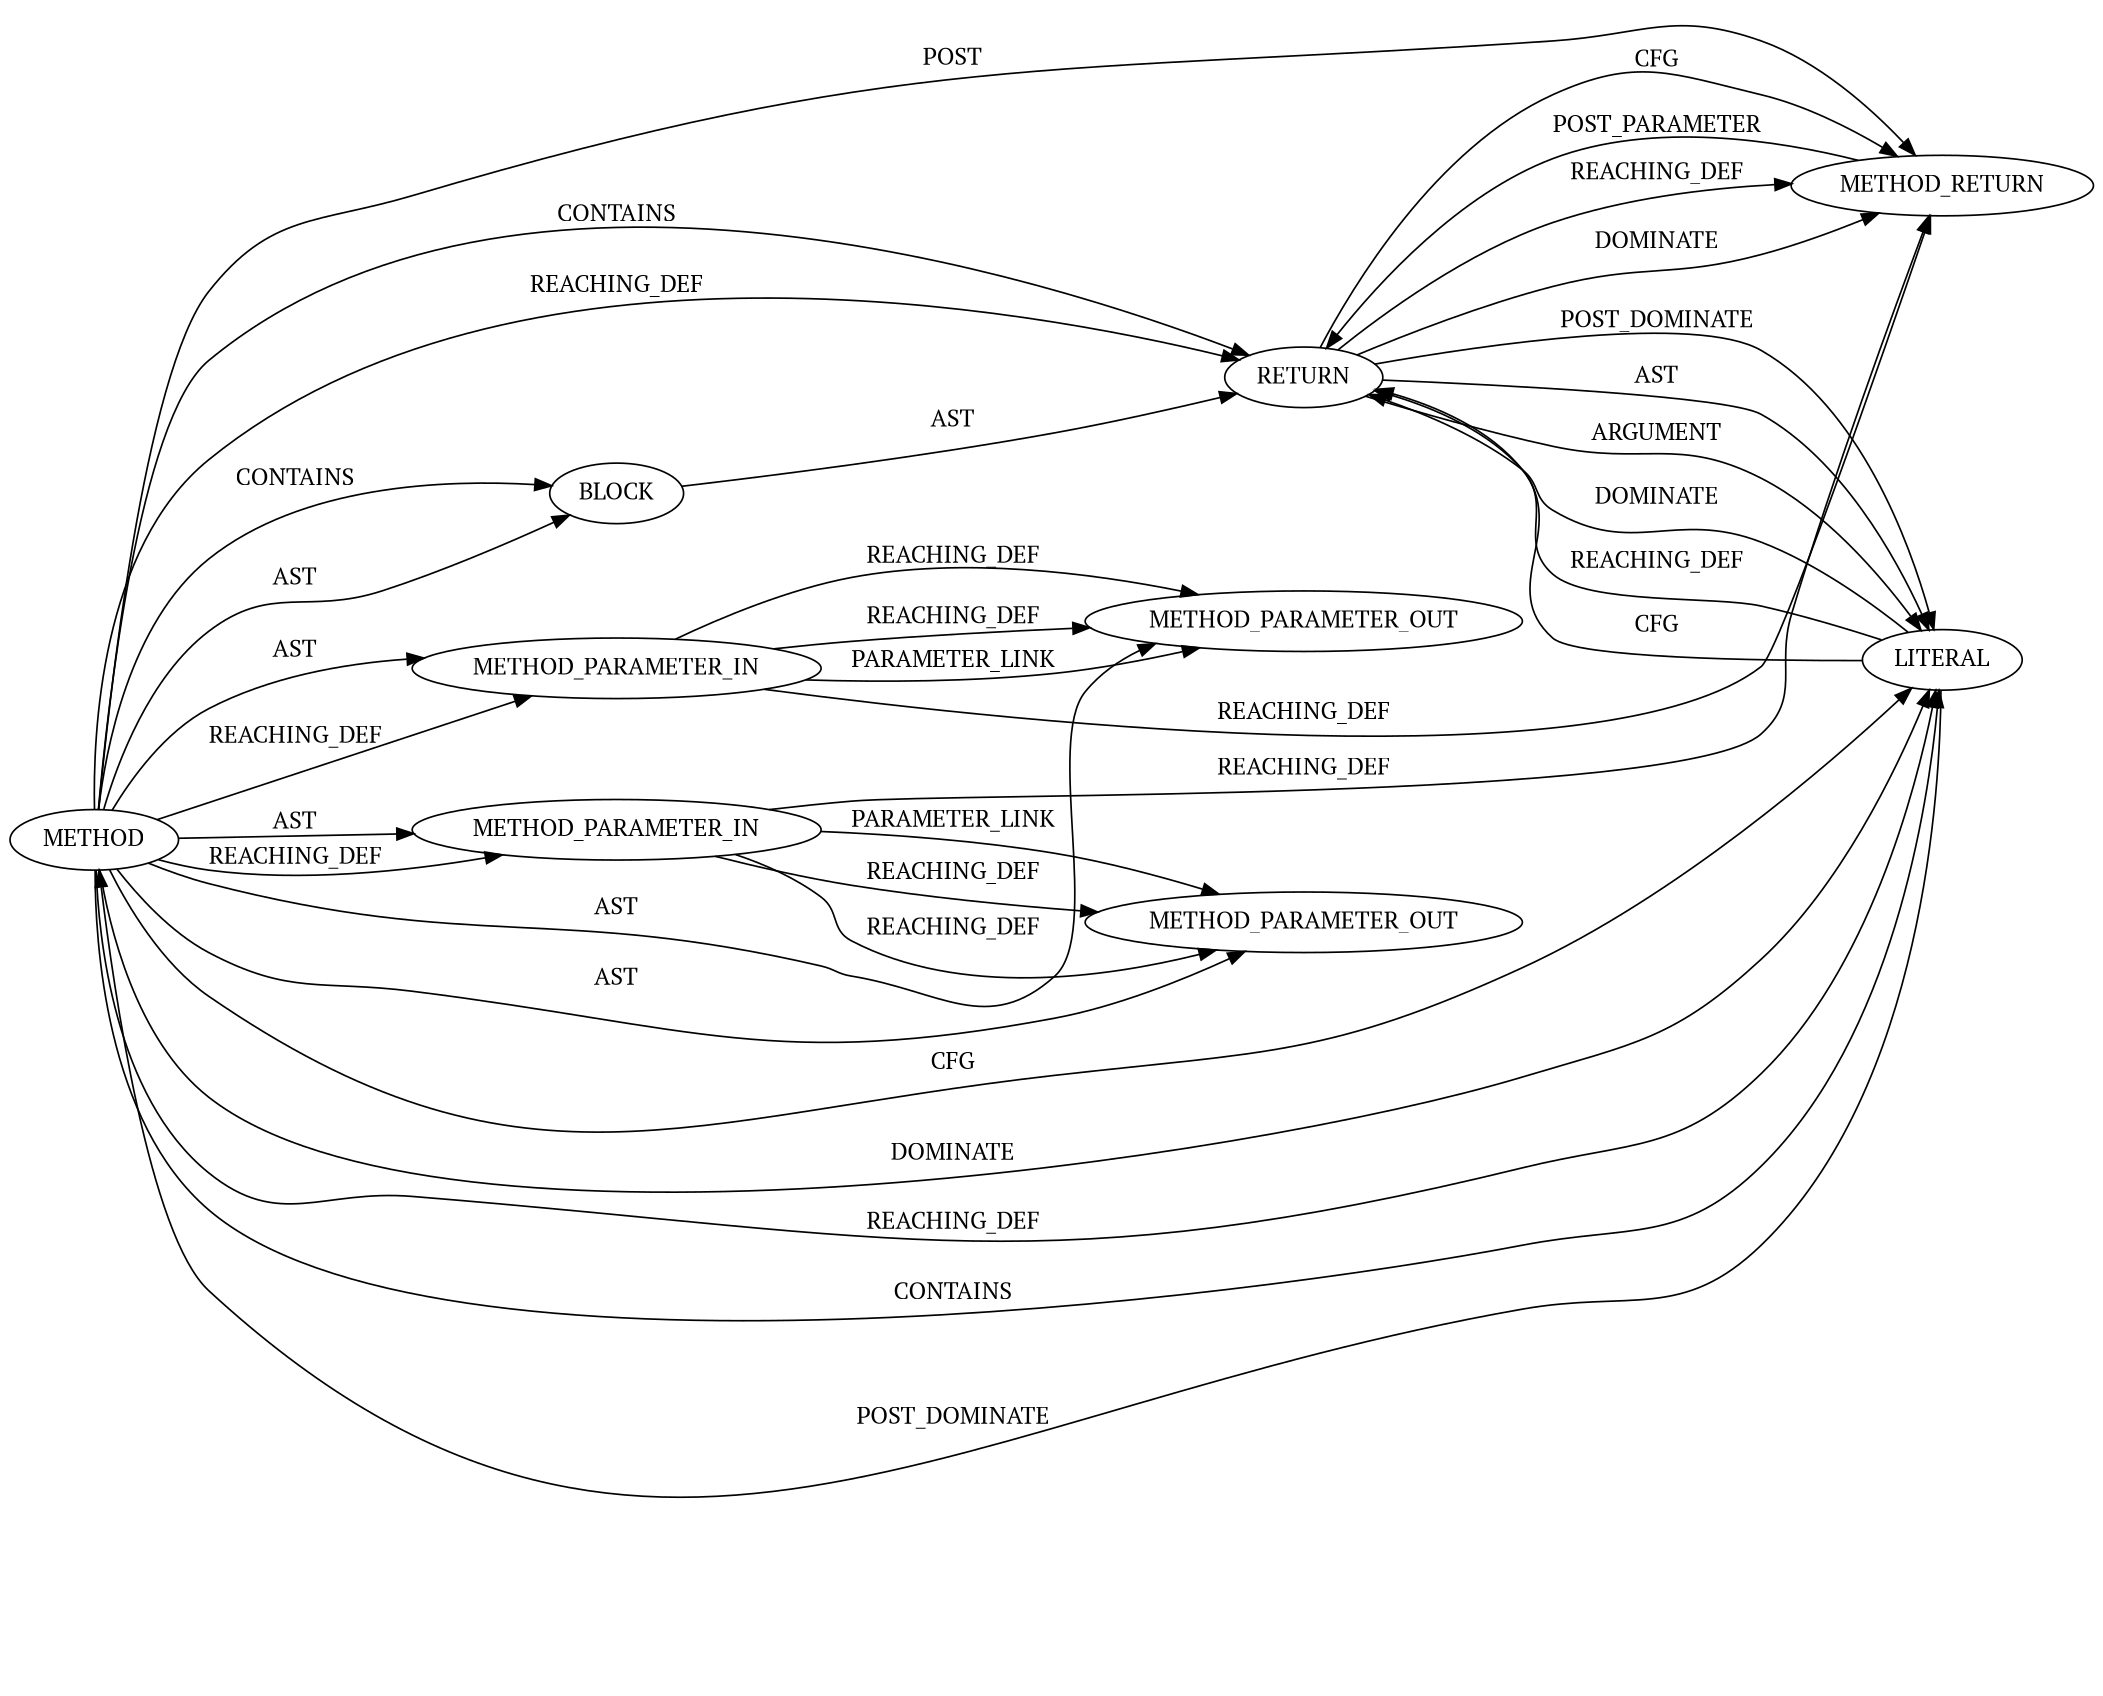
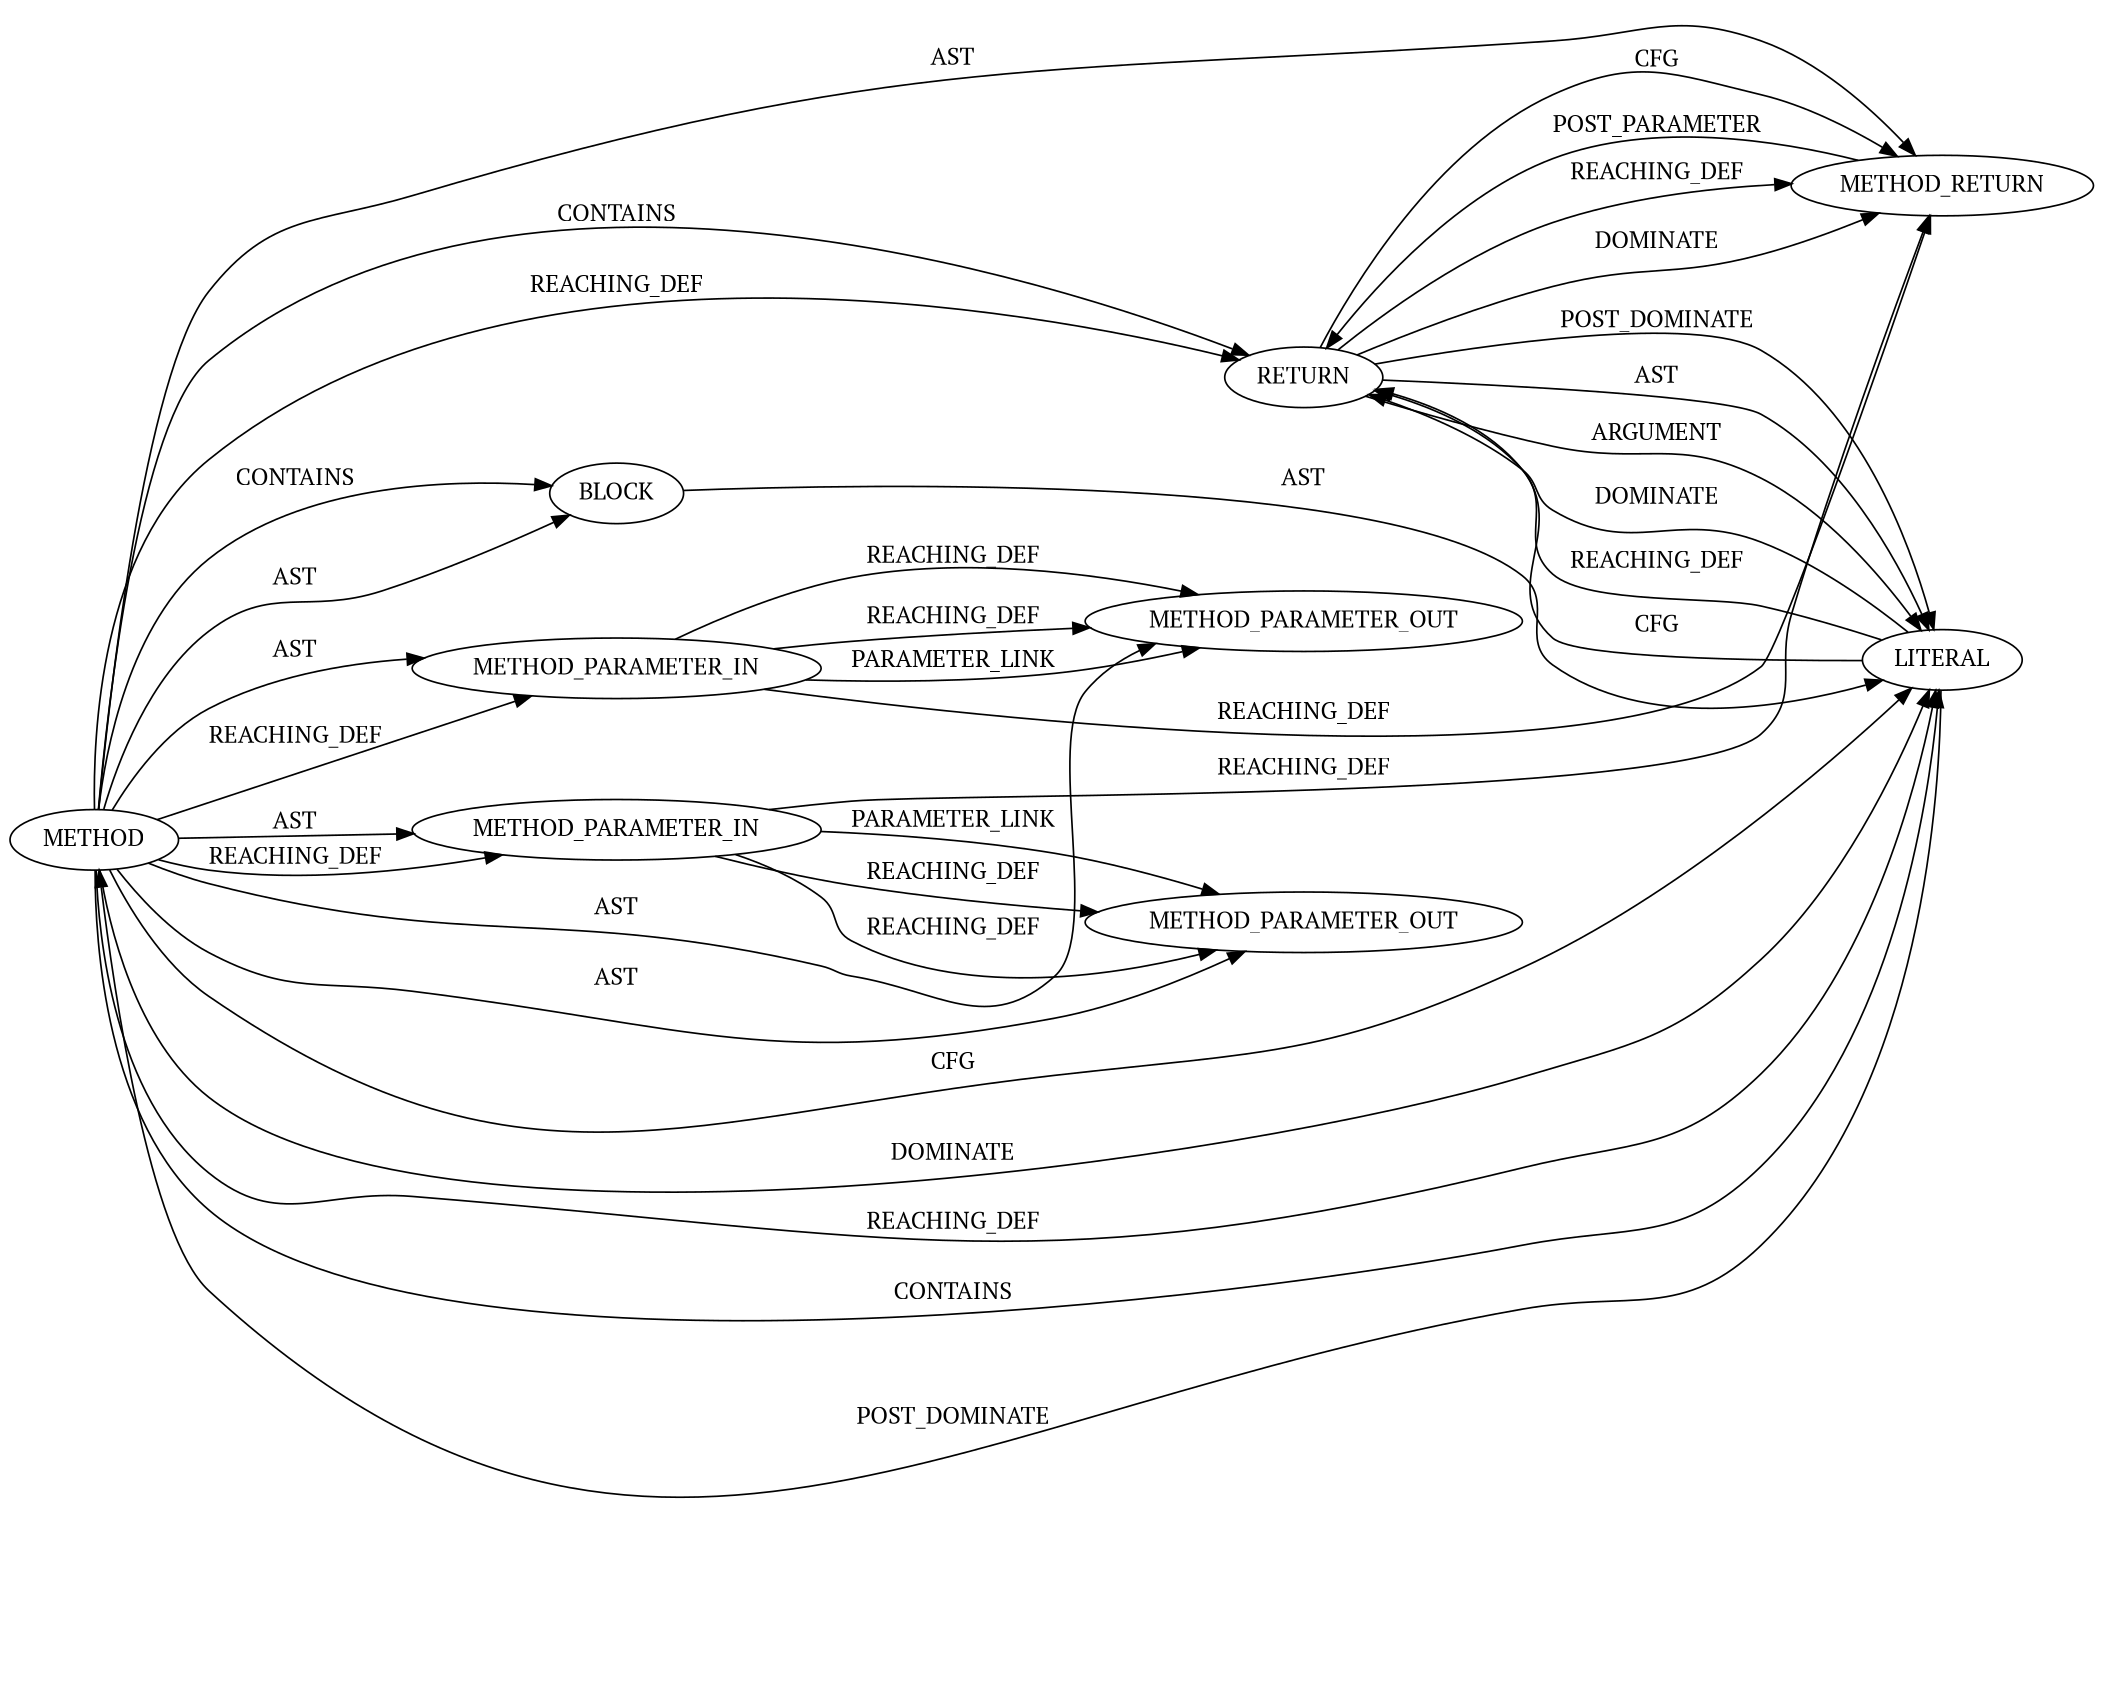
edge "METHOD" -> "METHOD_RETURN": label "POST" -> "AST"
edge "BLOCK" -> "RETURN": now "BLOCK" -> "LITERAL"
